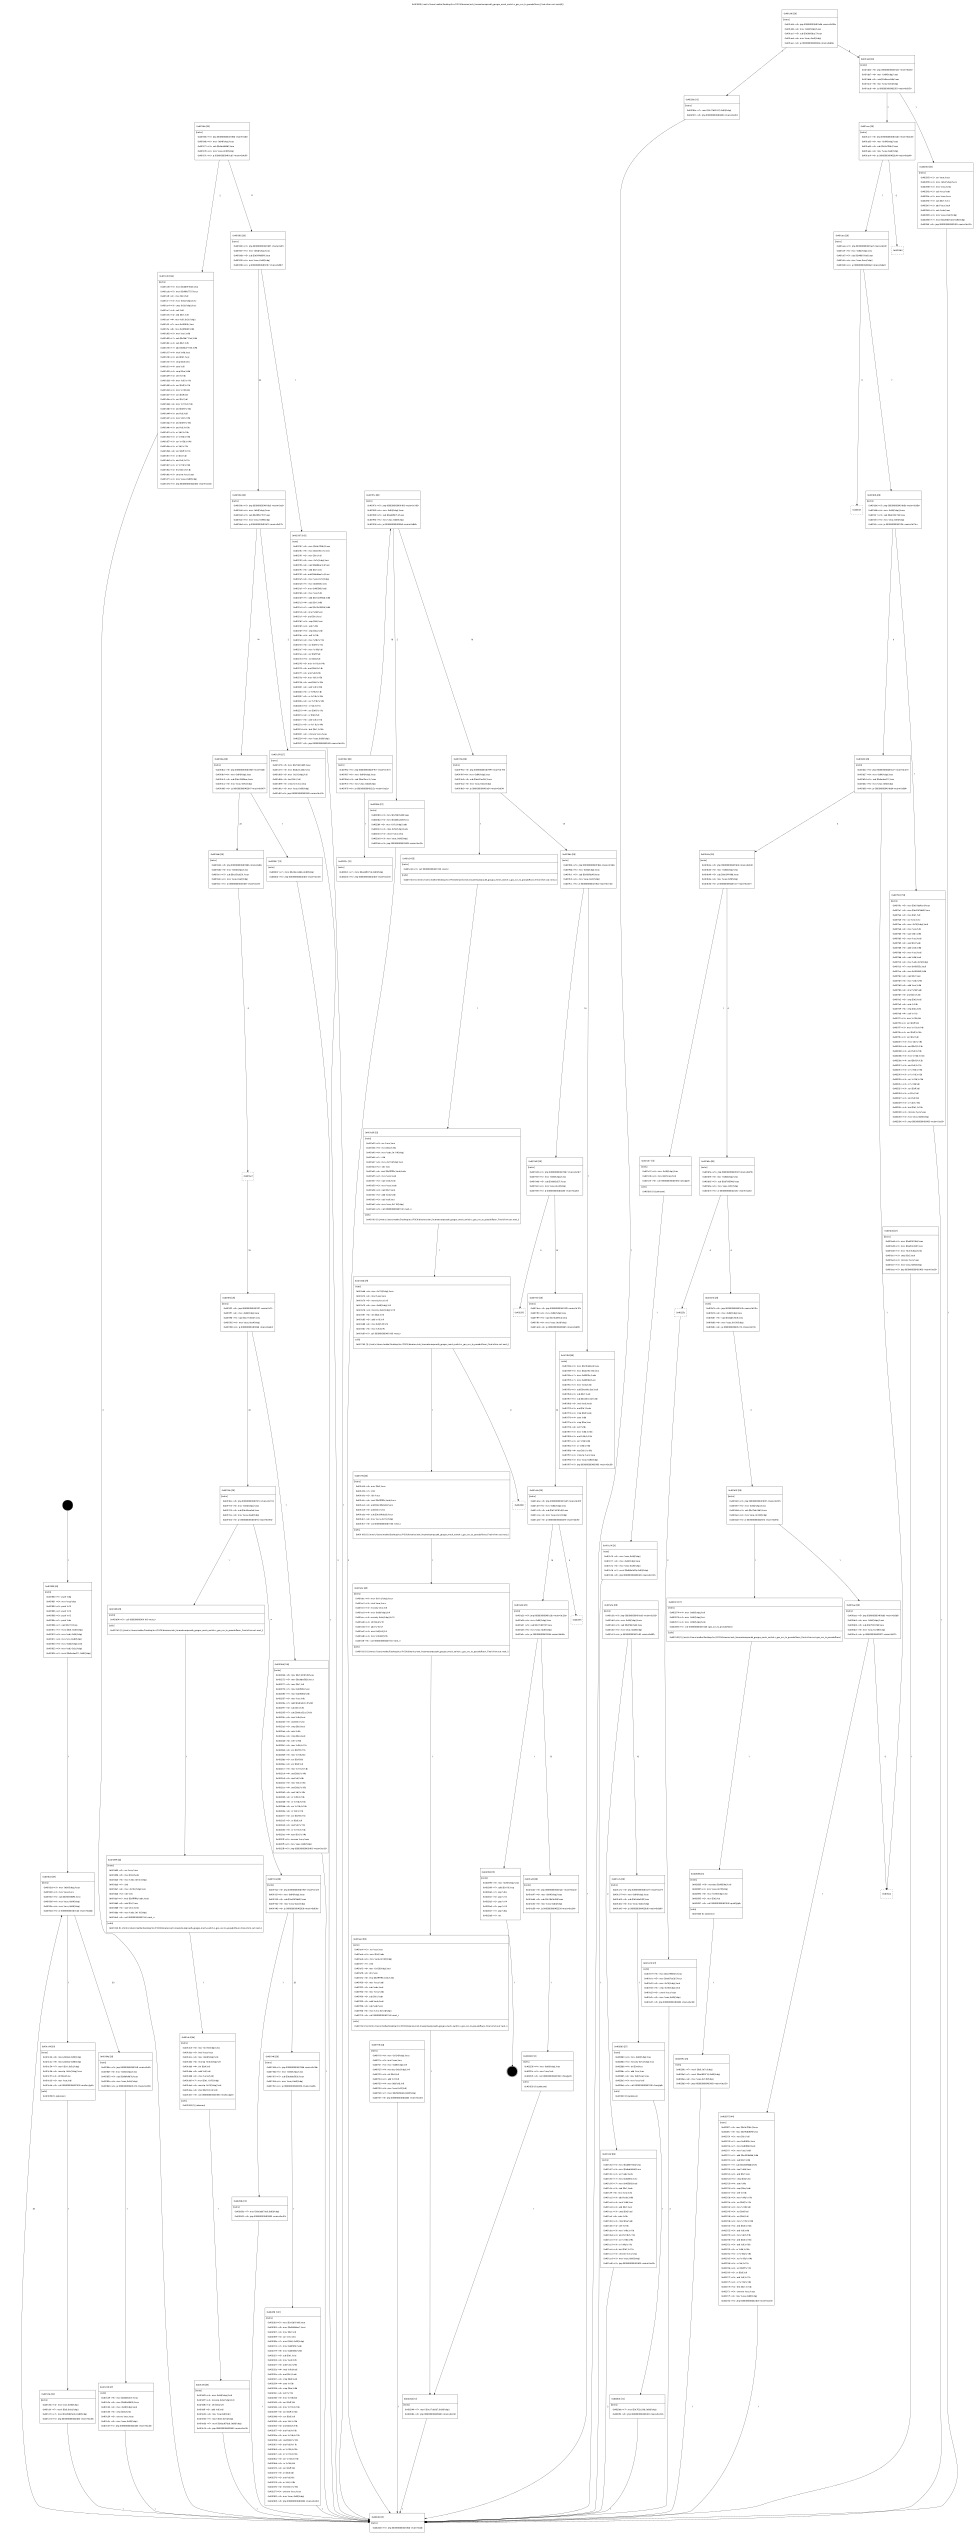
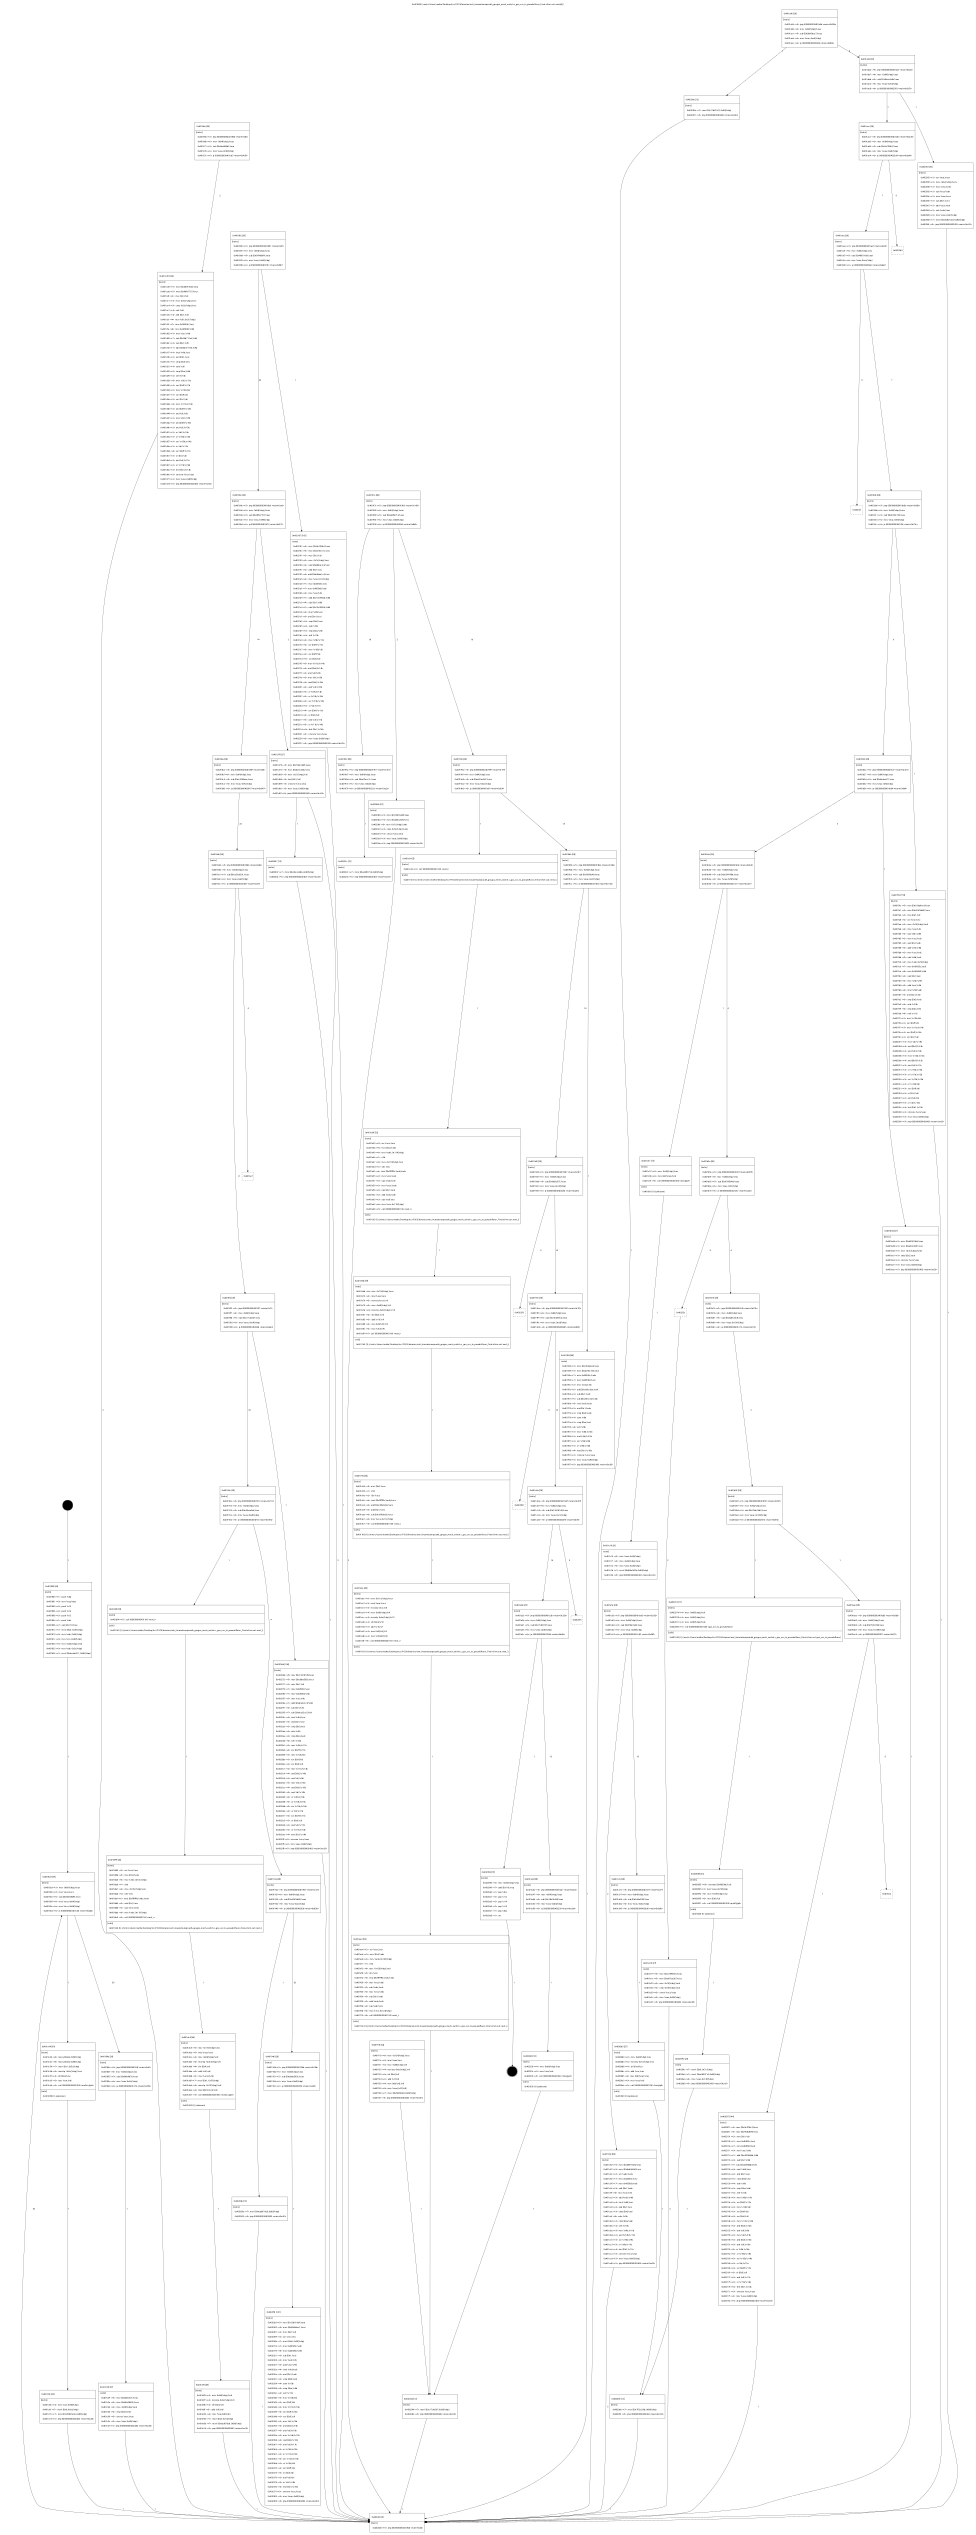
edge "0x401866 [28]" -> "0x401882 [28]": removed, label "27"
edge "0x401962 [28]" -> "0x40197e [28]": reversed
edge "0x4018ba [28]" -> "0x402047 [12]": now "0x401d79 [27]" -> "0x402047 [12]"
edge "0x401bef" -> "0x4018f2 [28]": now "0x4018d6 [28]" -> "0x4018f2 [28]"
edge "0x401b22 [28]" -> "0x401bca": now "0x401b22 [28]" -> "0x401bd4 [27]"
edge "0x401e6d [39]" -> "0x4023b5": now "0x4019ee [28]" -> "0x4023b5"
edge "0x401c14 [21]" -> "0x402403 [5]": removed, label "1"
edge "0x401f18 [44]" -> "0x402403 [5]": now "0x401f18 [44]" -> "0x402244 [12]"
edge "0x40209c [25]" -> "0x402403 [5]": now "0x40209c [25]" -> "0x4020eb [12]"
edge "0x4022fd [141]" -> "0x402403 [5]": removed, label "1"
